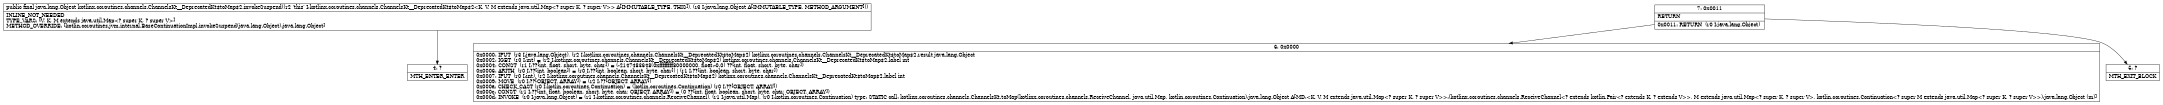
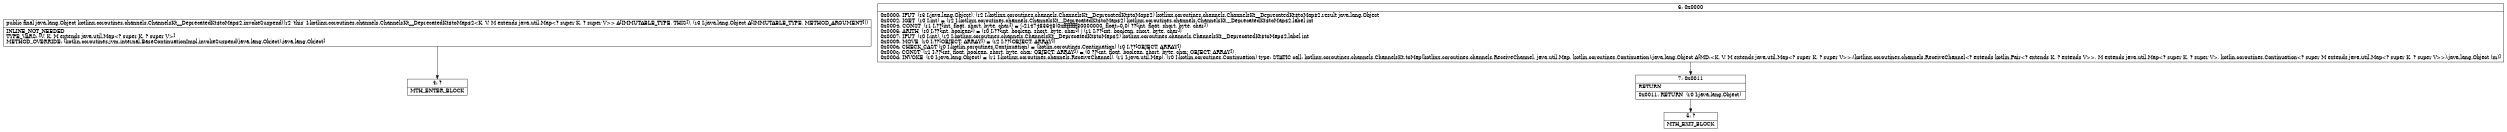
edge "7: 0x0011" -> "6: 0x0000": reversed
node "4: ?": text "MTH_ENTER_ENTER" -> "MTH_ENTER_BLOCK"
